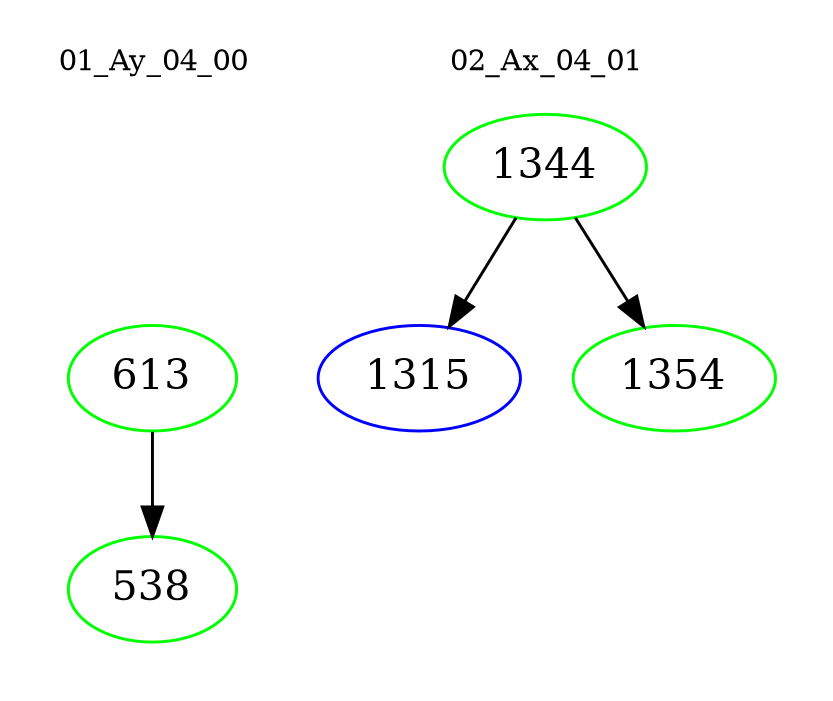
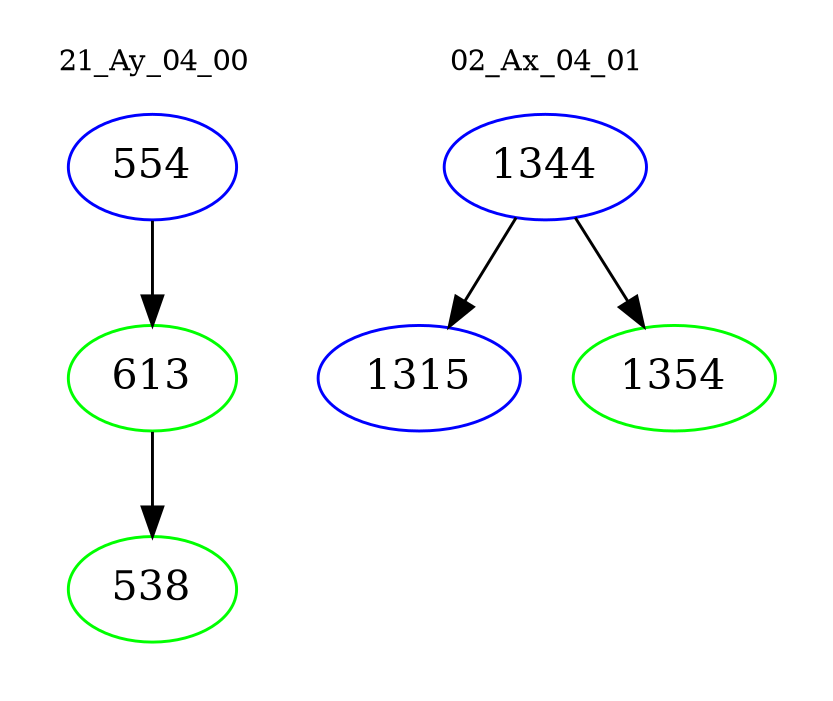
cluster "01_Ay_04_00": label "01_Ay_04_00" -> "21_Ay_04_00"
node "554": added
node "1344": color green -> blue
